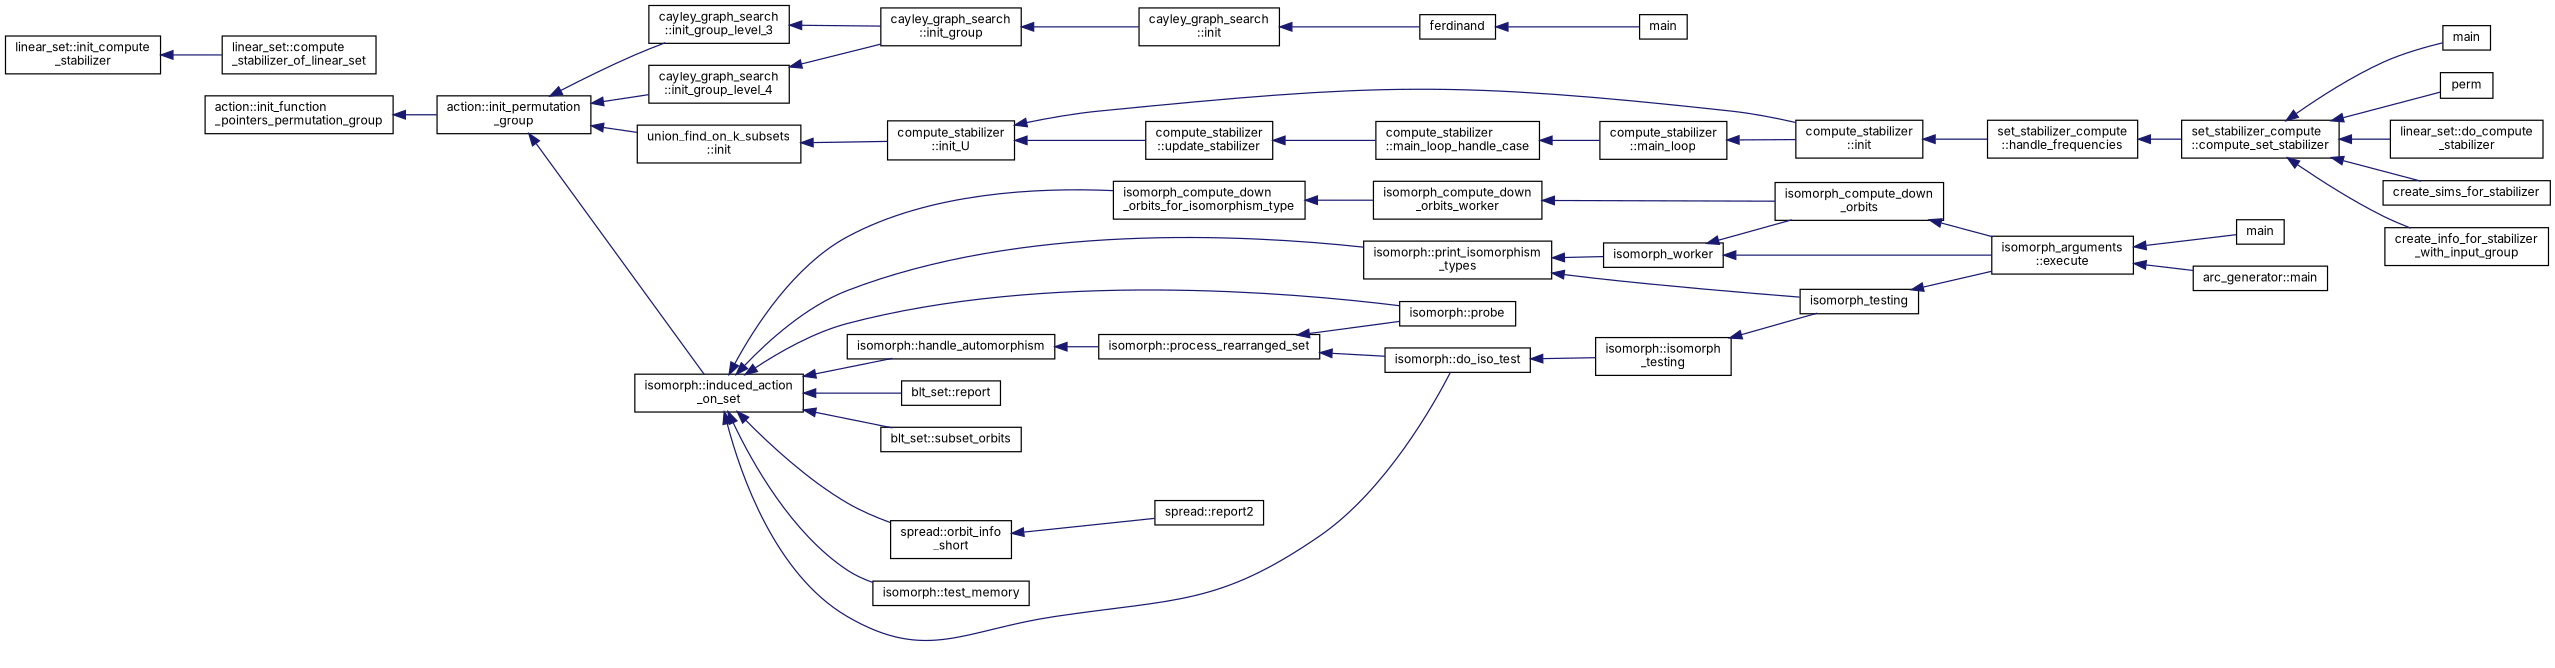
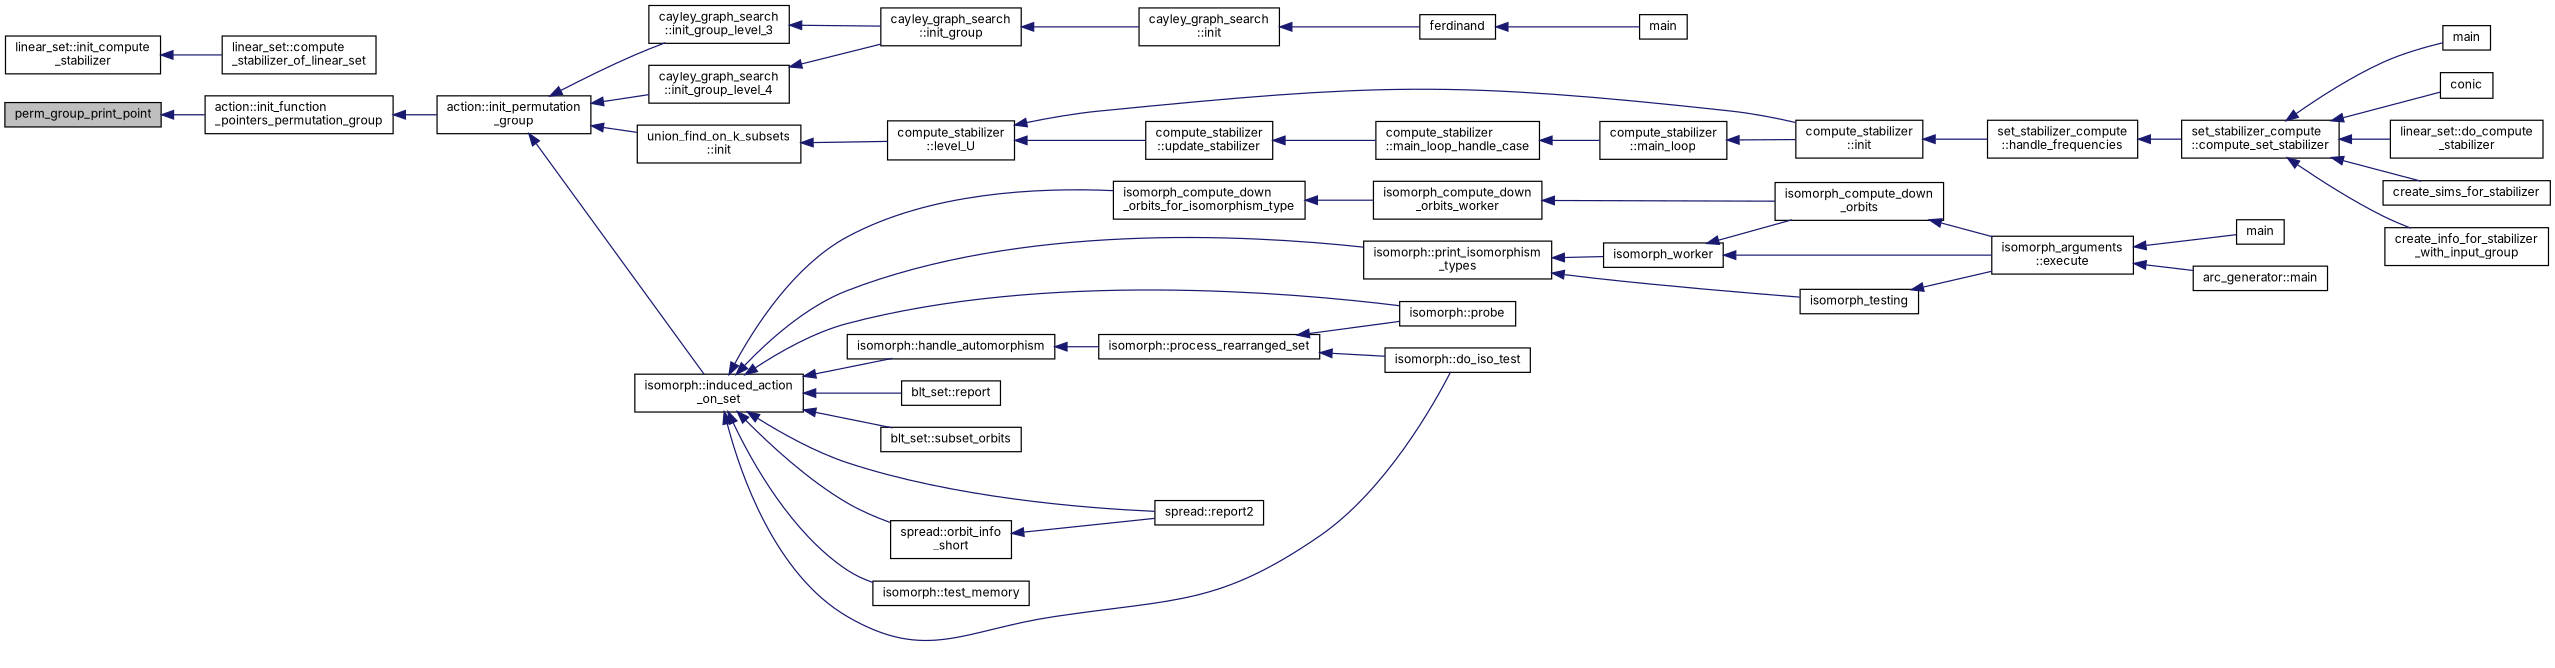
node "perm": label "perm" -> "conic"
node "perm_group_print_point": added
node "compute_stabilizer ::init_U": label "compute_stabilizer ::init_U" -> "compute_stabilizer ::level_U"
node "isomorph::isomorph _testing": removed
edge "spread::report2" -> "isomorph::induced_action _on_set": added
